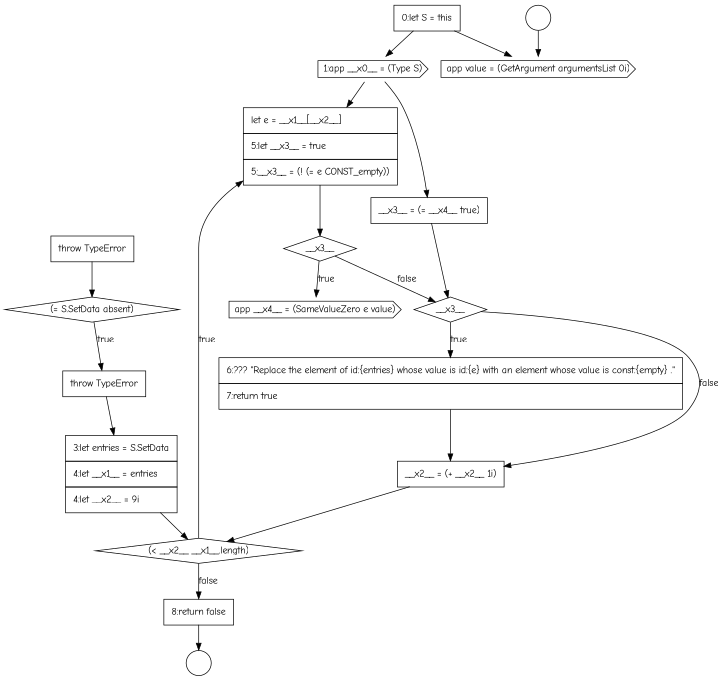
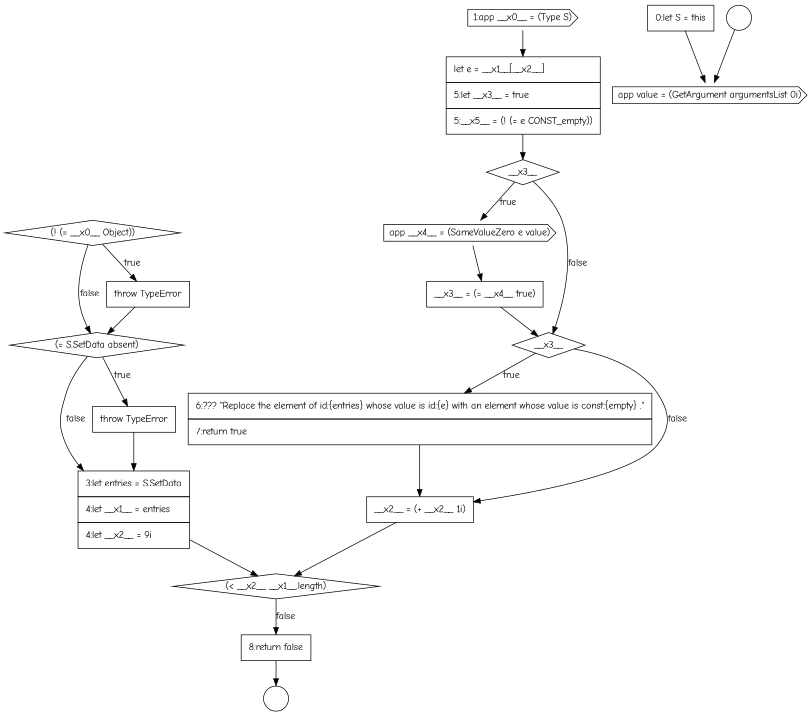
edge "0:let S = this" -> "1:app __x0__ = (Type S)": removed
edge "1:app __x0__ = (Type S)" -> "__x3__ = (= __x4__ true)": now "app __x4__ = (SameValueZero e value)" -> "__x3__ = (= __x4__ true)"
node "let e = __x1__[__x2__]": text "5:__x3__ = (! (= e CONST_empty))" -> "5:__x5__ = (! (= e CONST_empty))"
node "(! (= __x0__ Object))": added
edge "(< __x2__ __x1__.length)" -> "let e = __x1__[__x2__]": removed, label "true"
edge "(= S.SetData absent)" -> "3:let entries = S.SetData": added, label "false"
